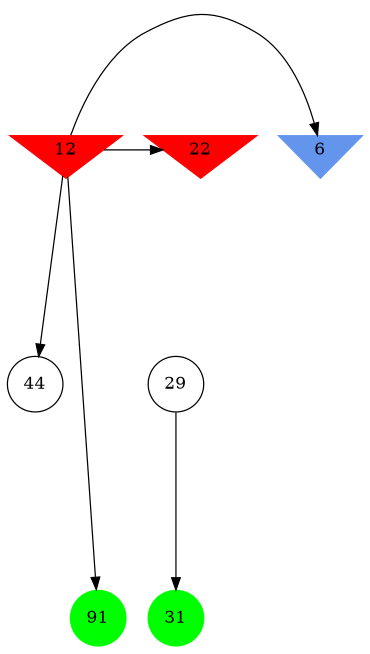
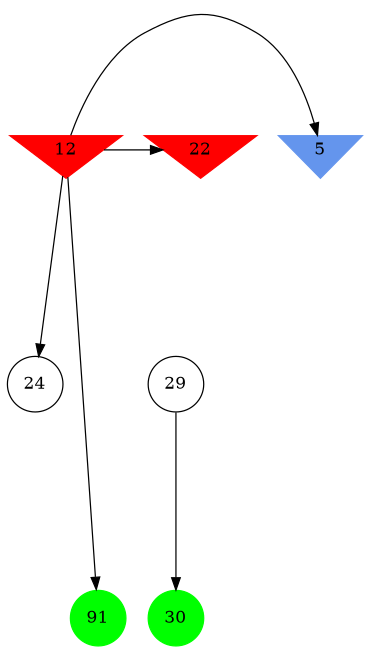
node "6": label "6" -> "5"
node "44": label "44" -> "24"
node "31": label "31" -> "30"
